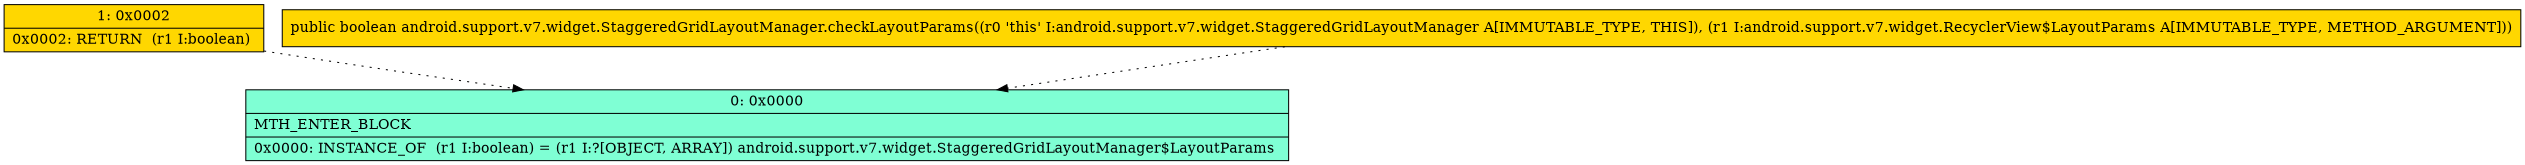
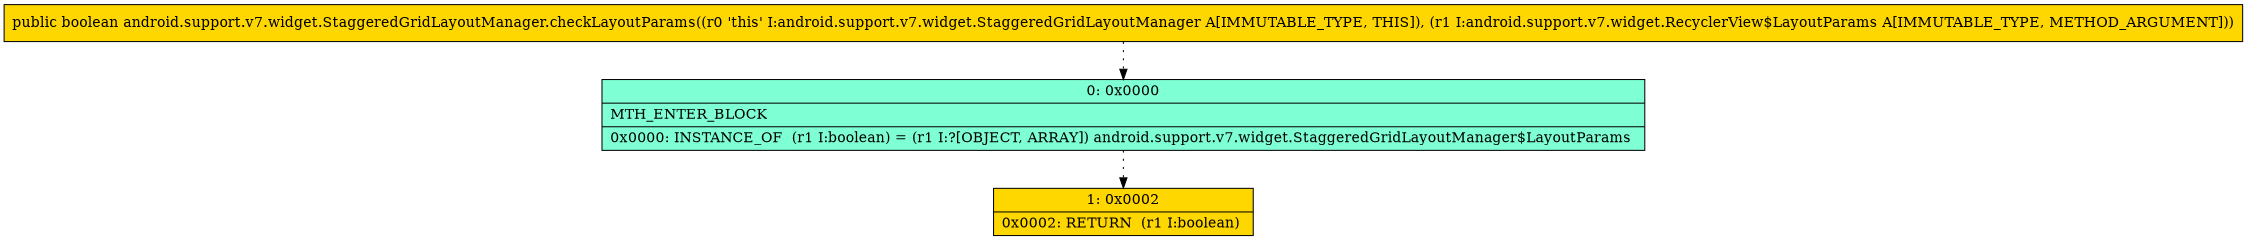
edge "1: 0x0002" -> "0: 0x0000": reversed
